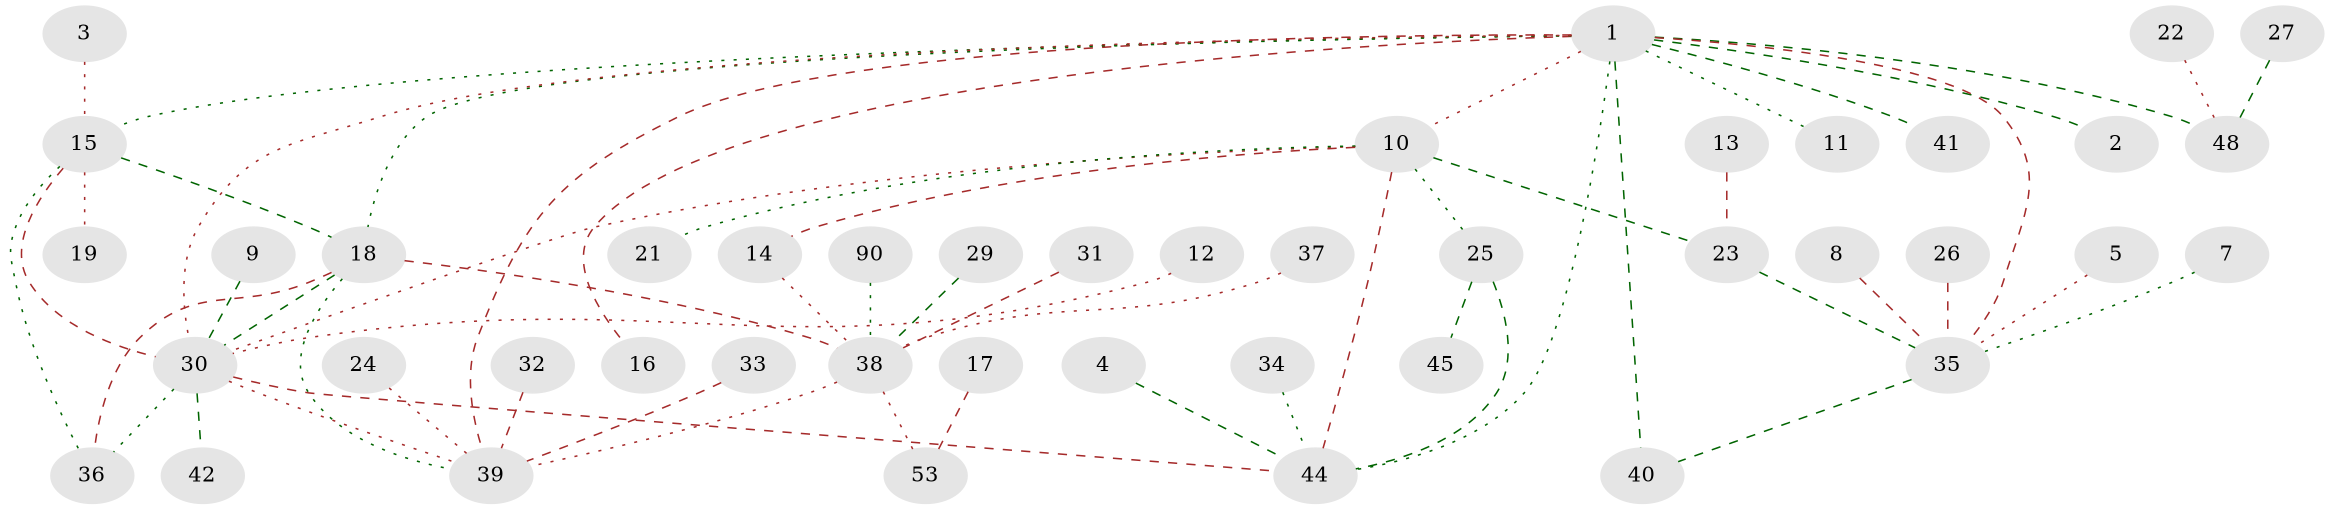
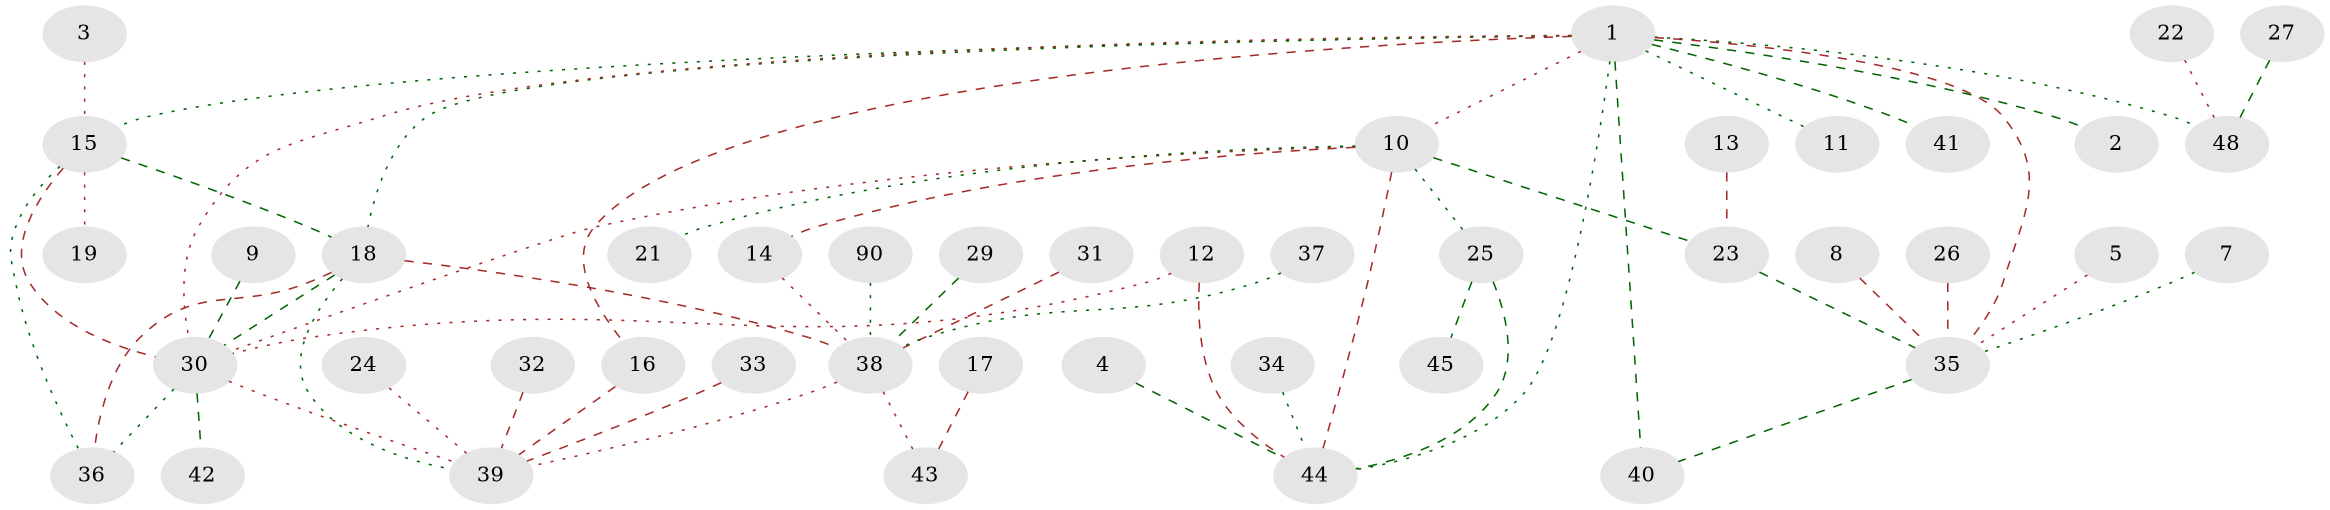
edge "1" -- "39": now "16" -- "39"
edge "1" -- "48": style dashed -> dotted
edge "37" -- "38": color brown -> darkgreen
edge "30" -- "44": now "12" -- "44"
node "53": label "53" -> "43"
